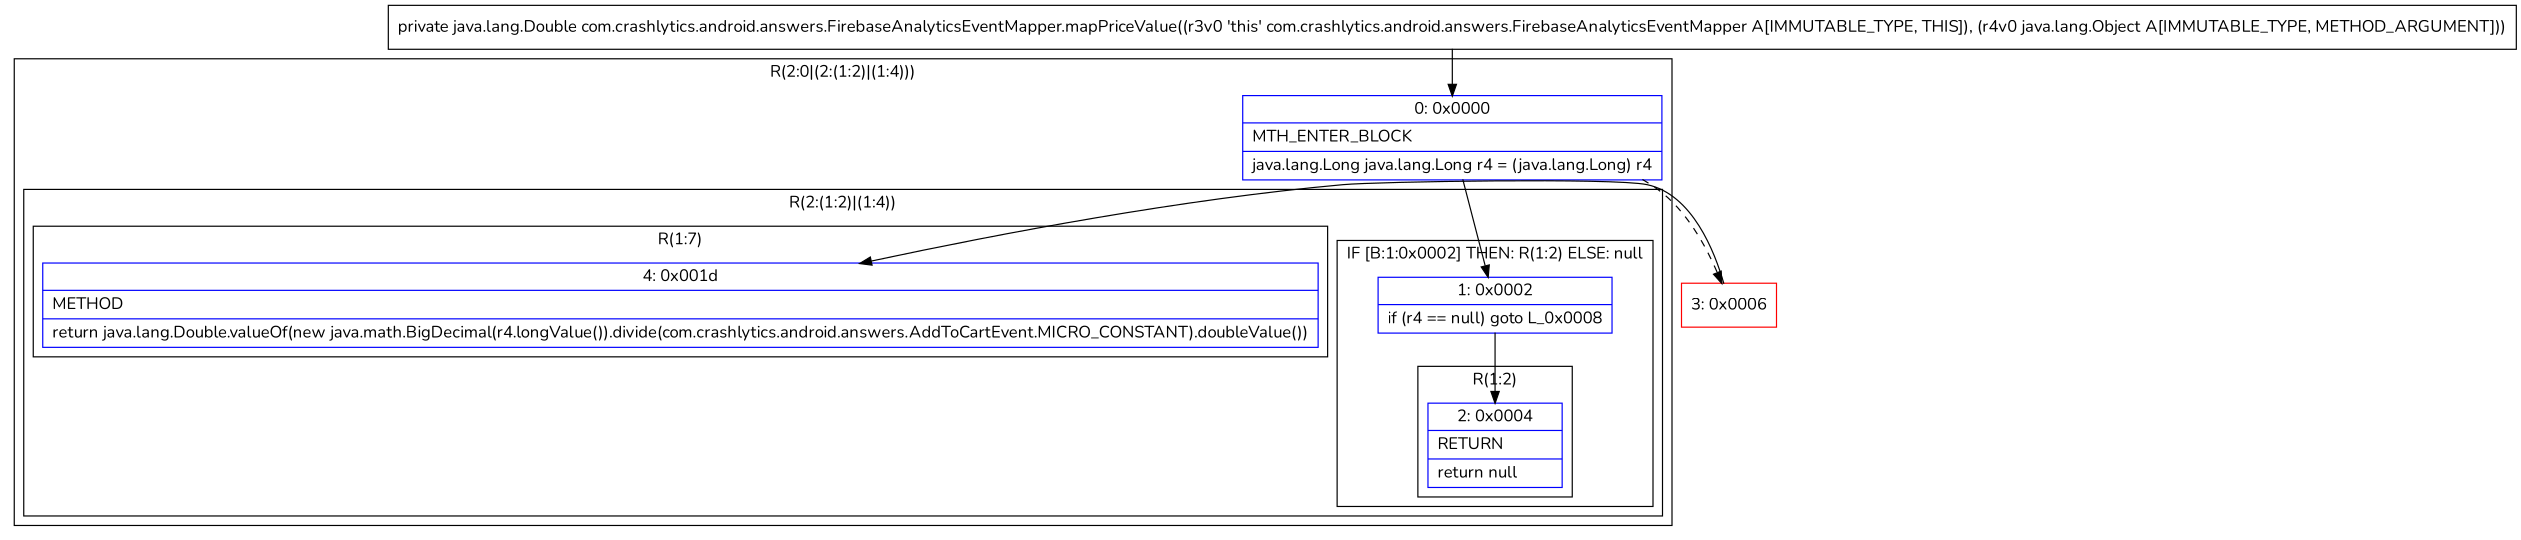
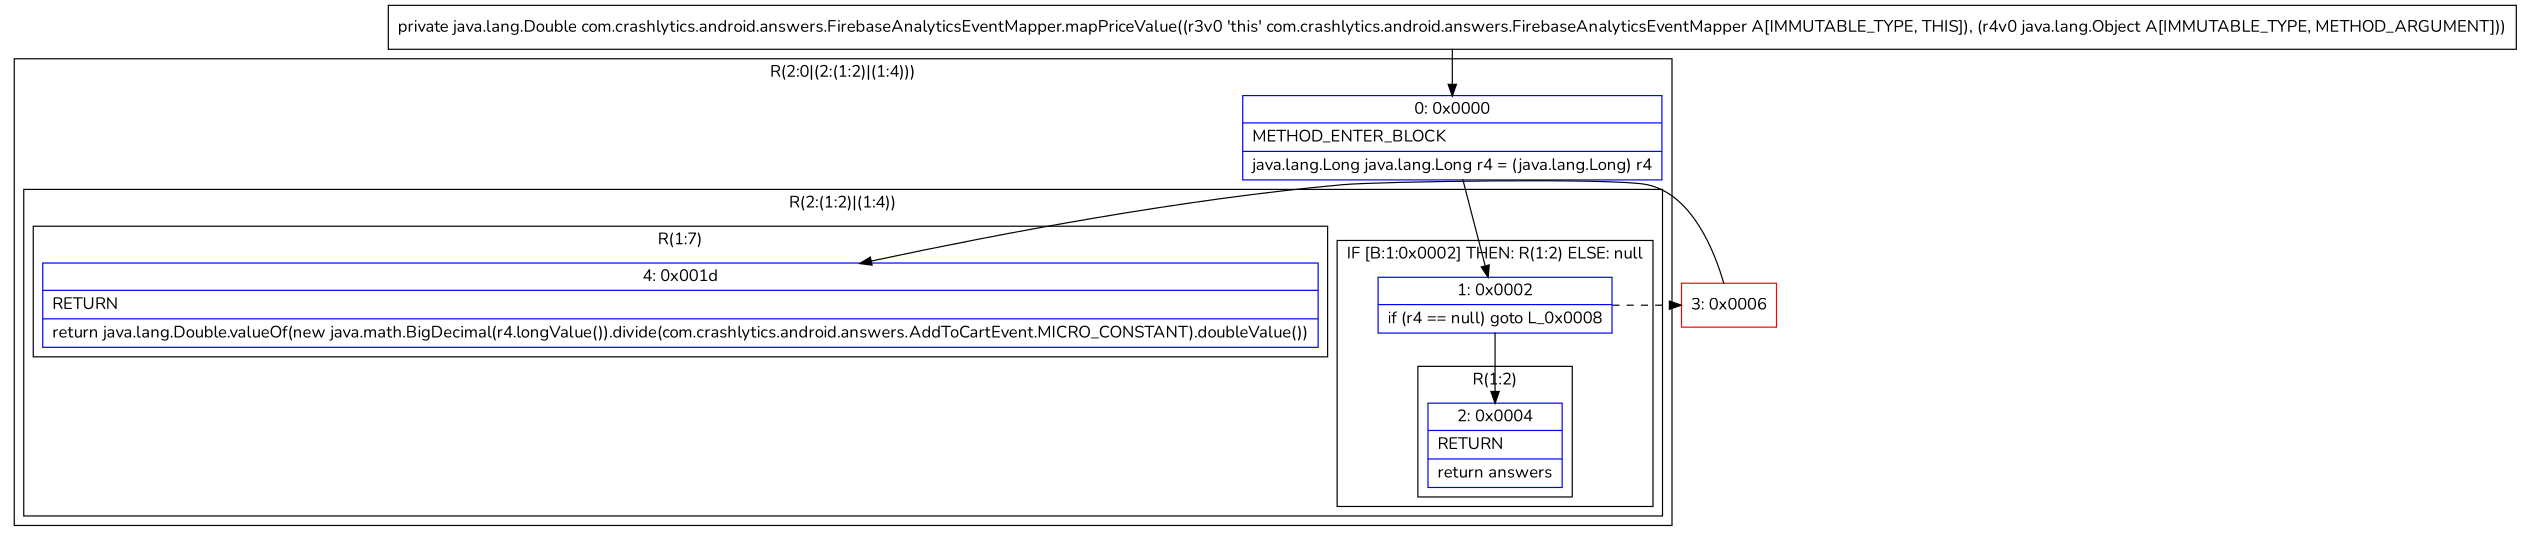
node "0: 0x0000": text "MTH_ENTER_BLOCK" -> "METHOD_ENTER_BLOCK"
edge "0: 0x0000" -> "3: 0x0006": now "1: 0x0002" -> "3: 0x0006"
node "4: 0x001d": text "METHOD" -> "RETURN"
node "2: 0x0004": text "return null" -> "return answers"
